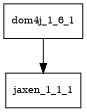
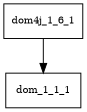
node "jaxen_1_1_1": label "jaxen_1_1_1" -> "dom_1_1_1"
